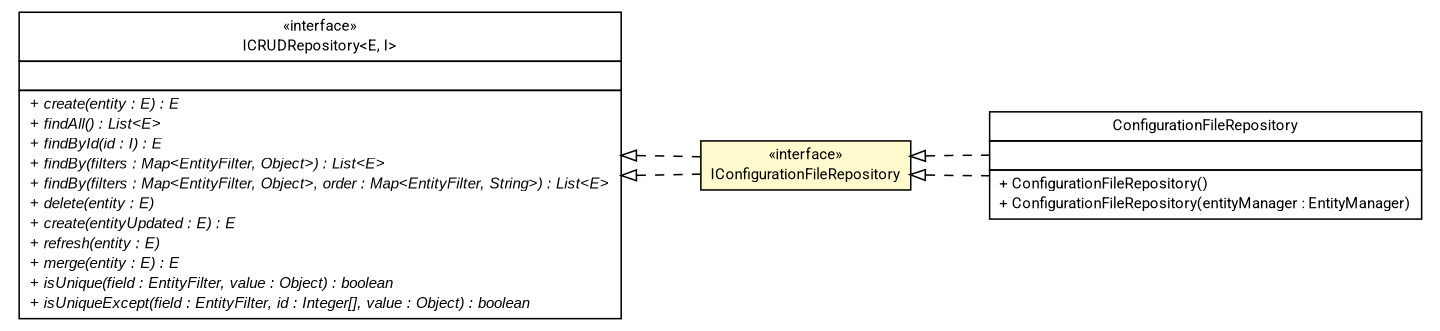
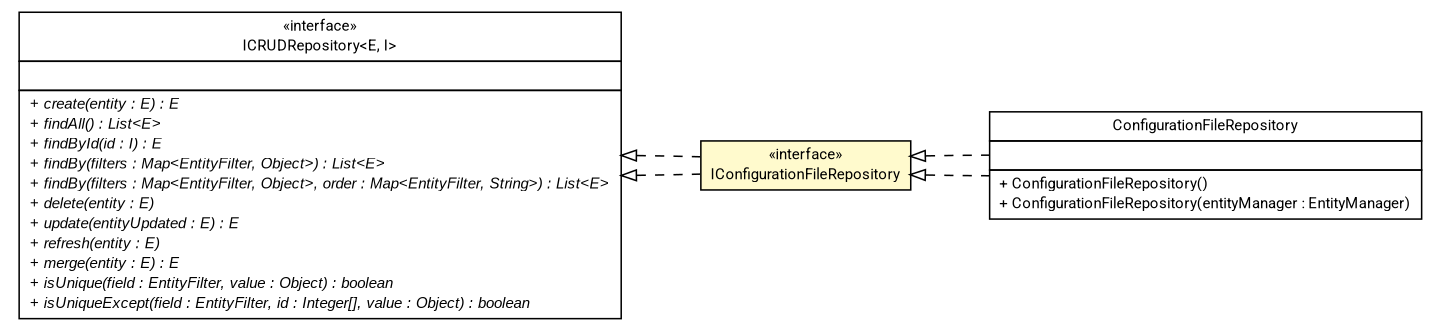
node "ICRUDRepository<E, I>": text "+ create(entityUpdated : E) : E" -> "+ update(entityUpdated : E) : E"
